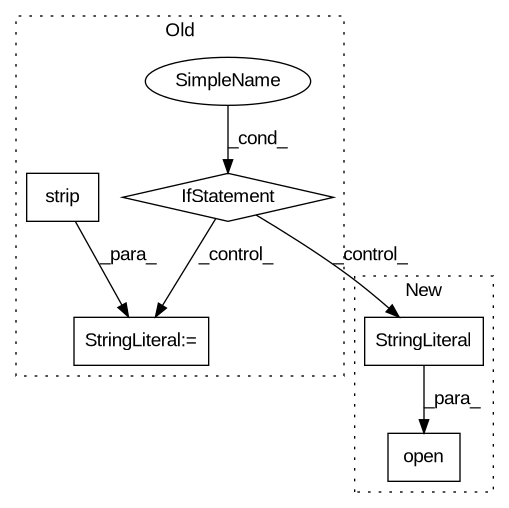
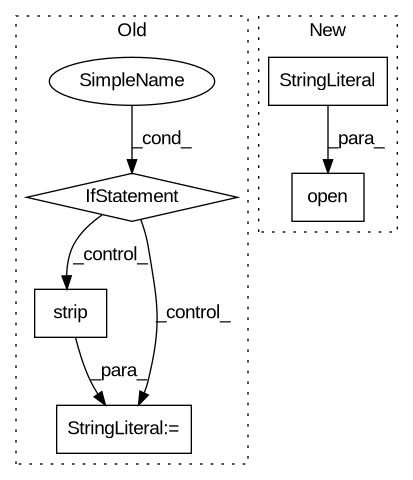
edge "IfStatement" -> "StringLiteral": now "IfStatement" -> "strip"
